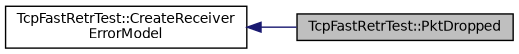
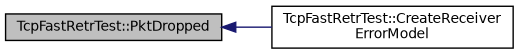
edge "TcpFastRetrTest::PktDropped" -> "TcpFastRetrTest::CreateReceiver ErrorModel": reversed
